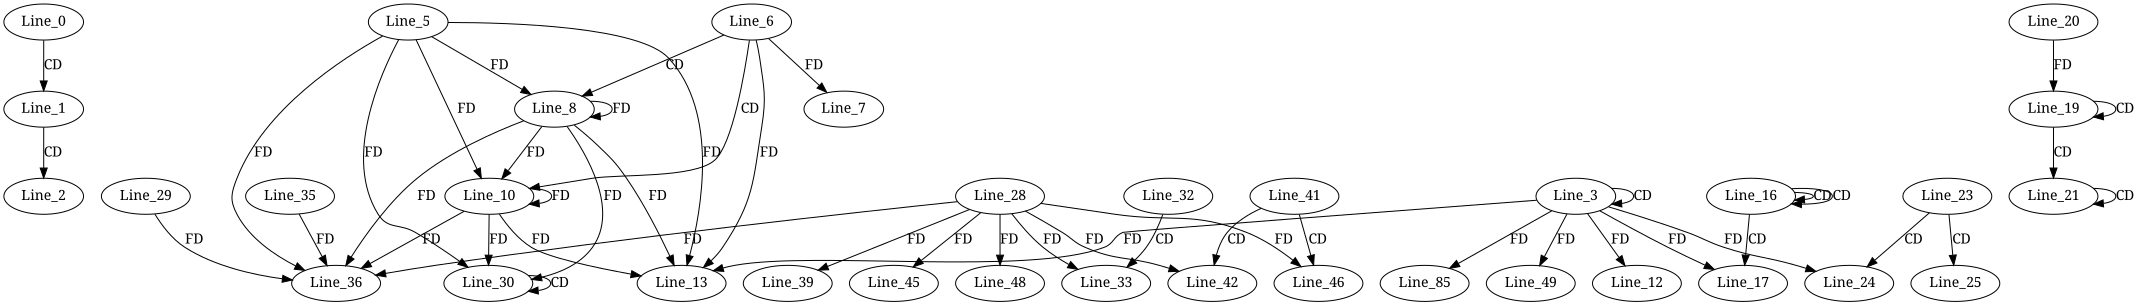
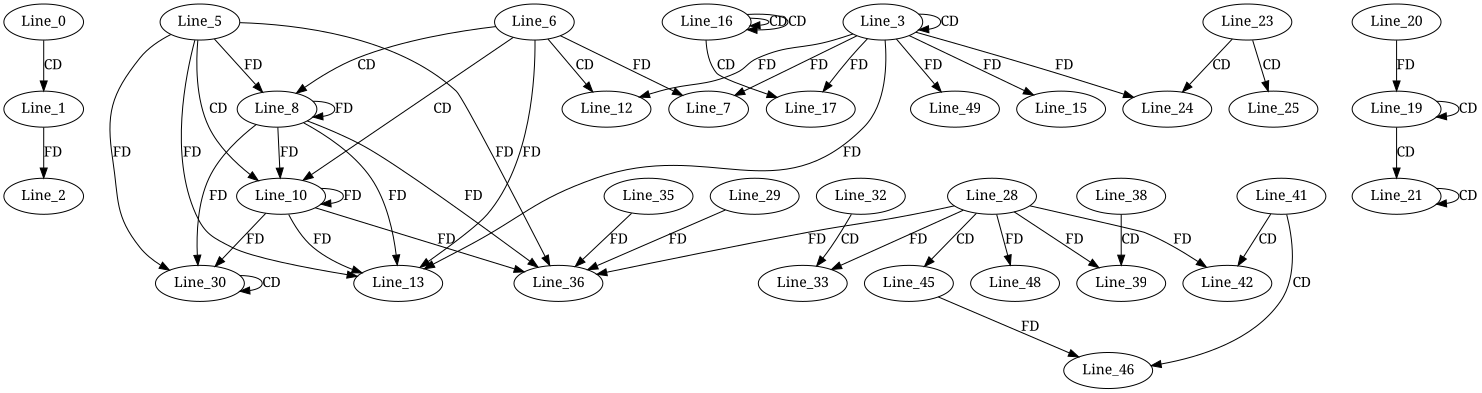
edge "Line_6" -> "Line_12": added, label "CD"
edge "Line_3" -> "Line_7": added, label "FD"
edge "Line_5" -> "Line_10": label "FD" -> "CD"
edge "Line_1" -> "Line_2": label "CD" -> "FD"
node "Line_38": added
edge "Line_28" -> "Line_46": now "Line_45" -> "Line_46"
edge "Line_28" -> "Line_45": label "FD" -> "CD"
node "Line_85": label "Line_85" -> "Line_15"
